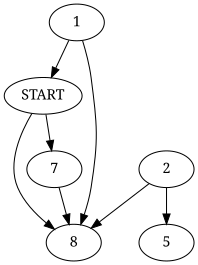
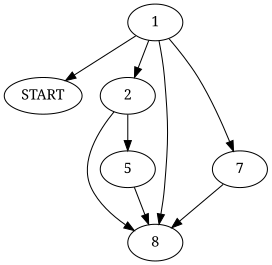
edge "1" -> "2": added
edge "START" -> "7": now "1" -> "7"
edge "START" -> "8": now "5" -> "8"
